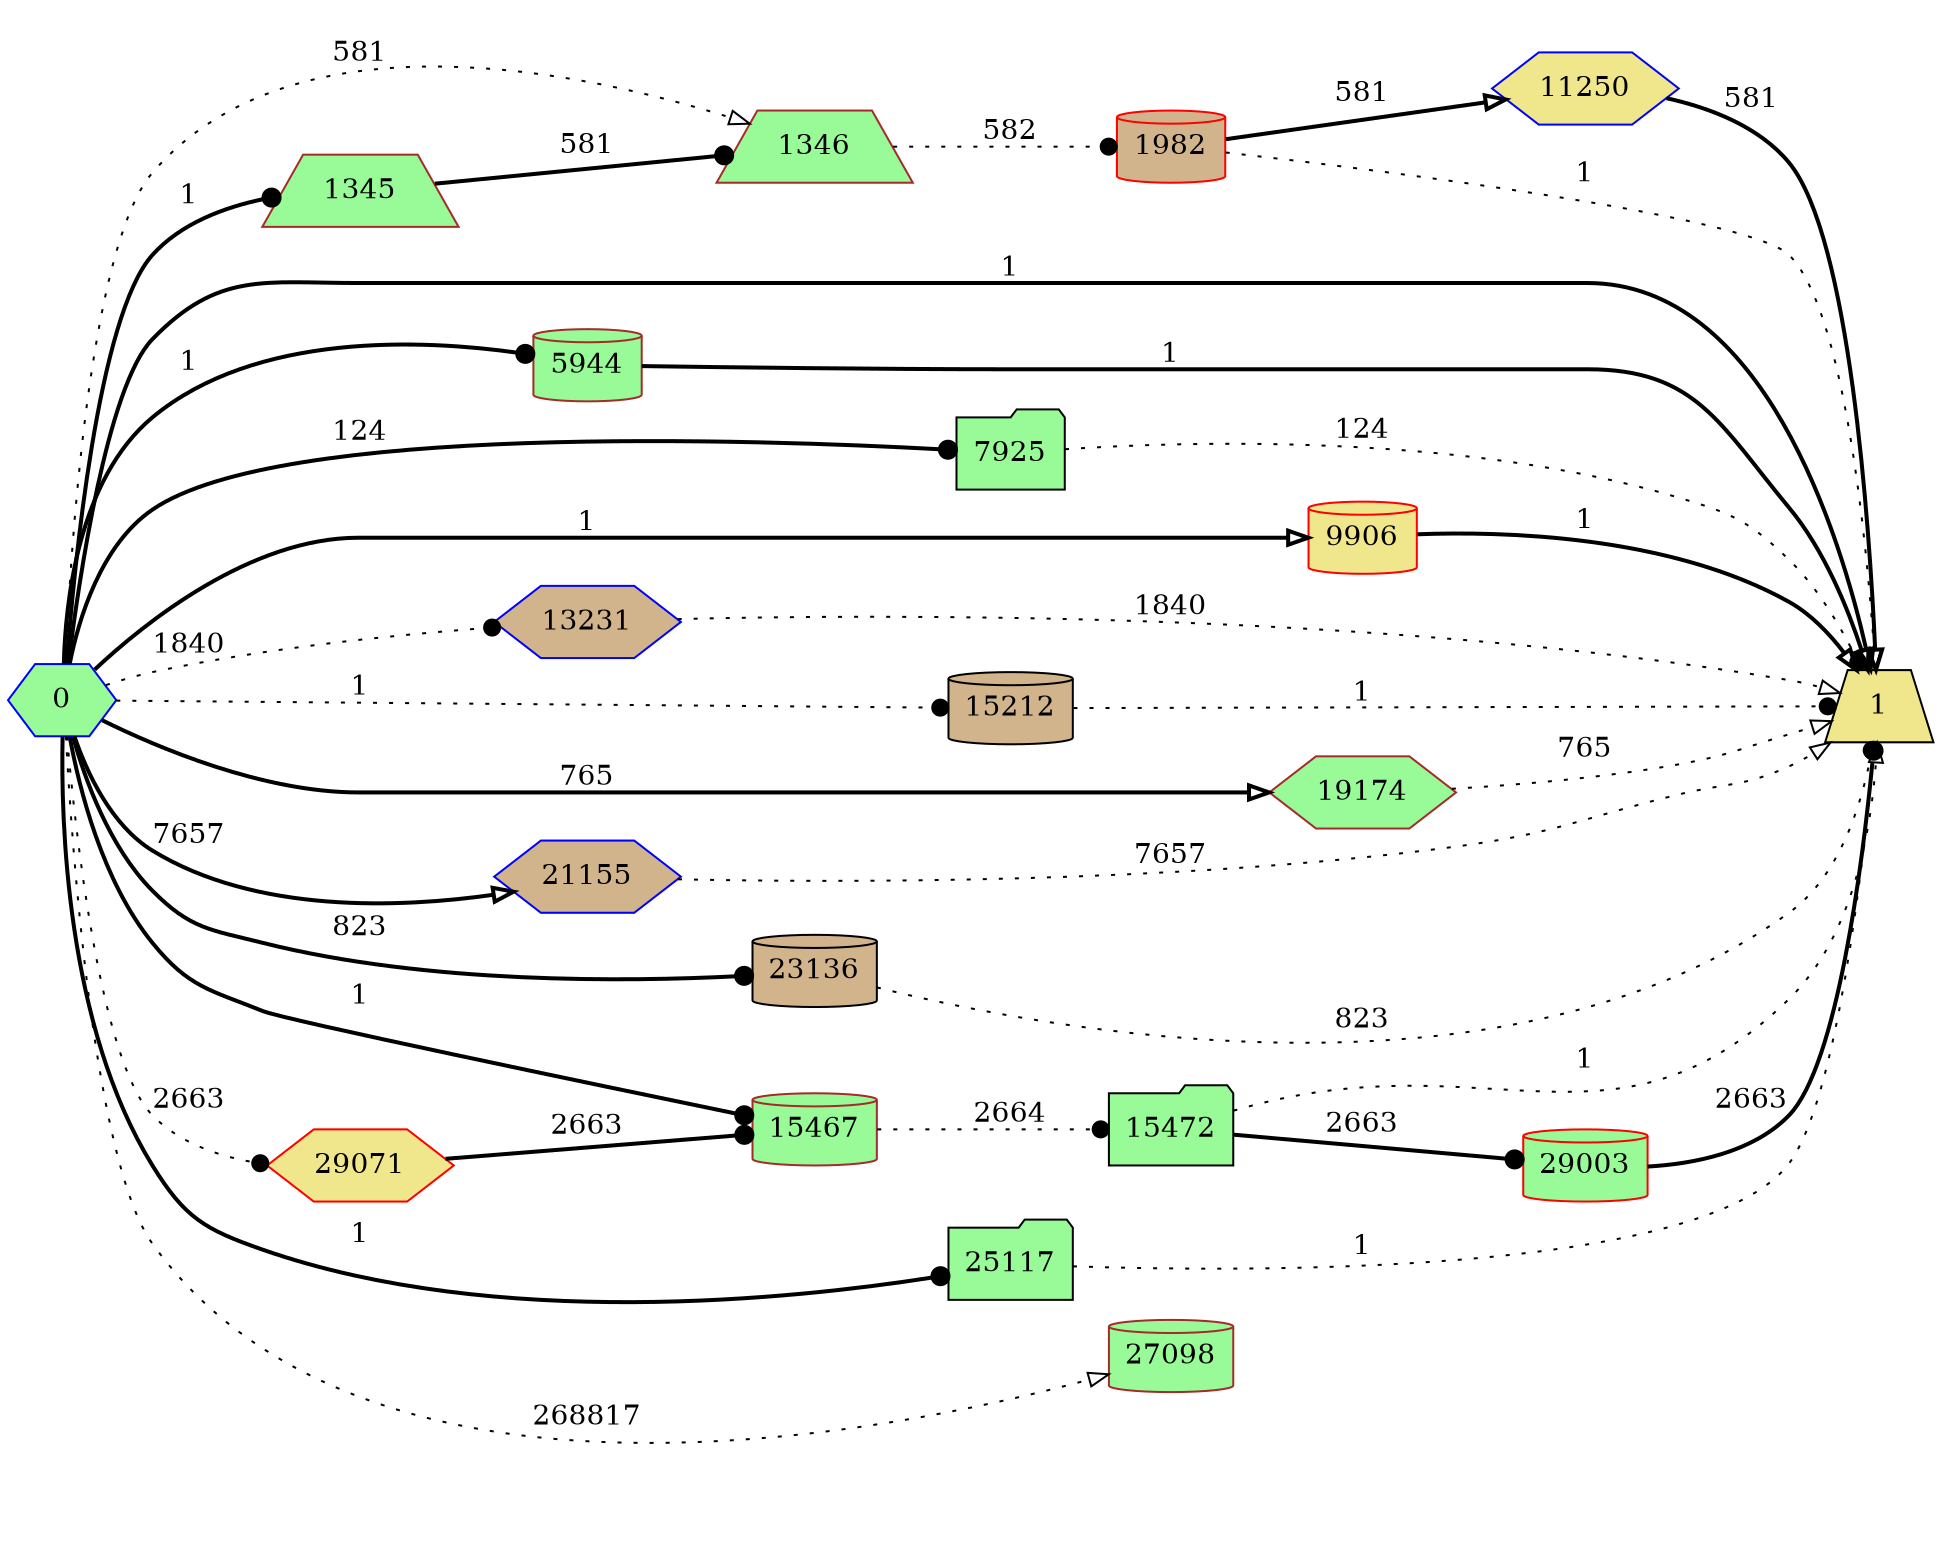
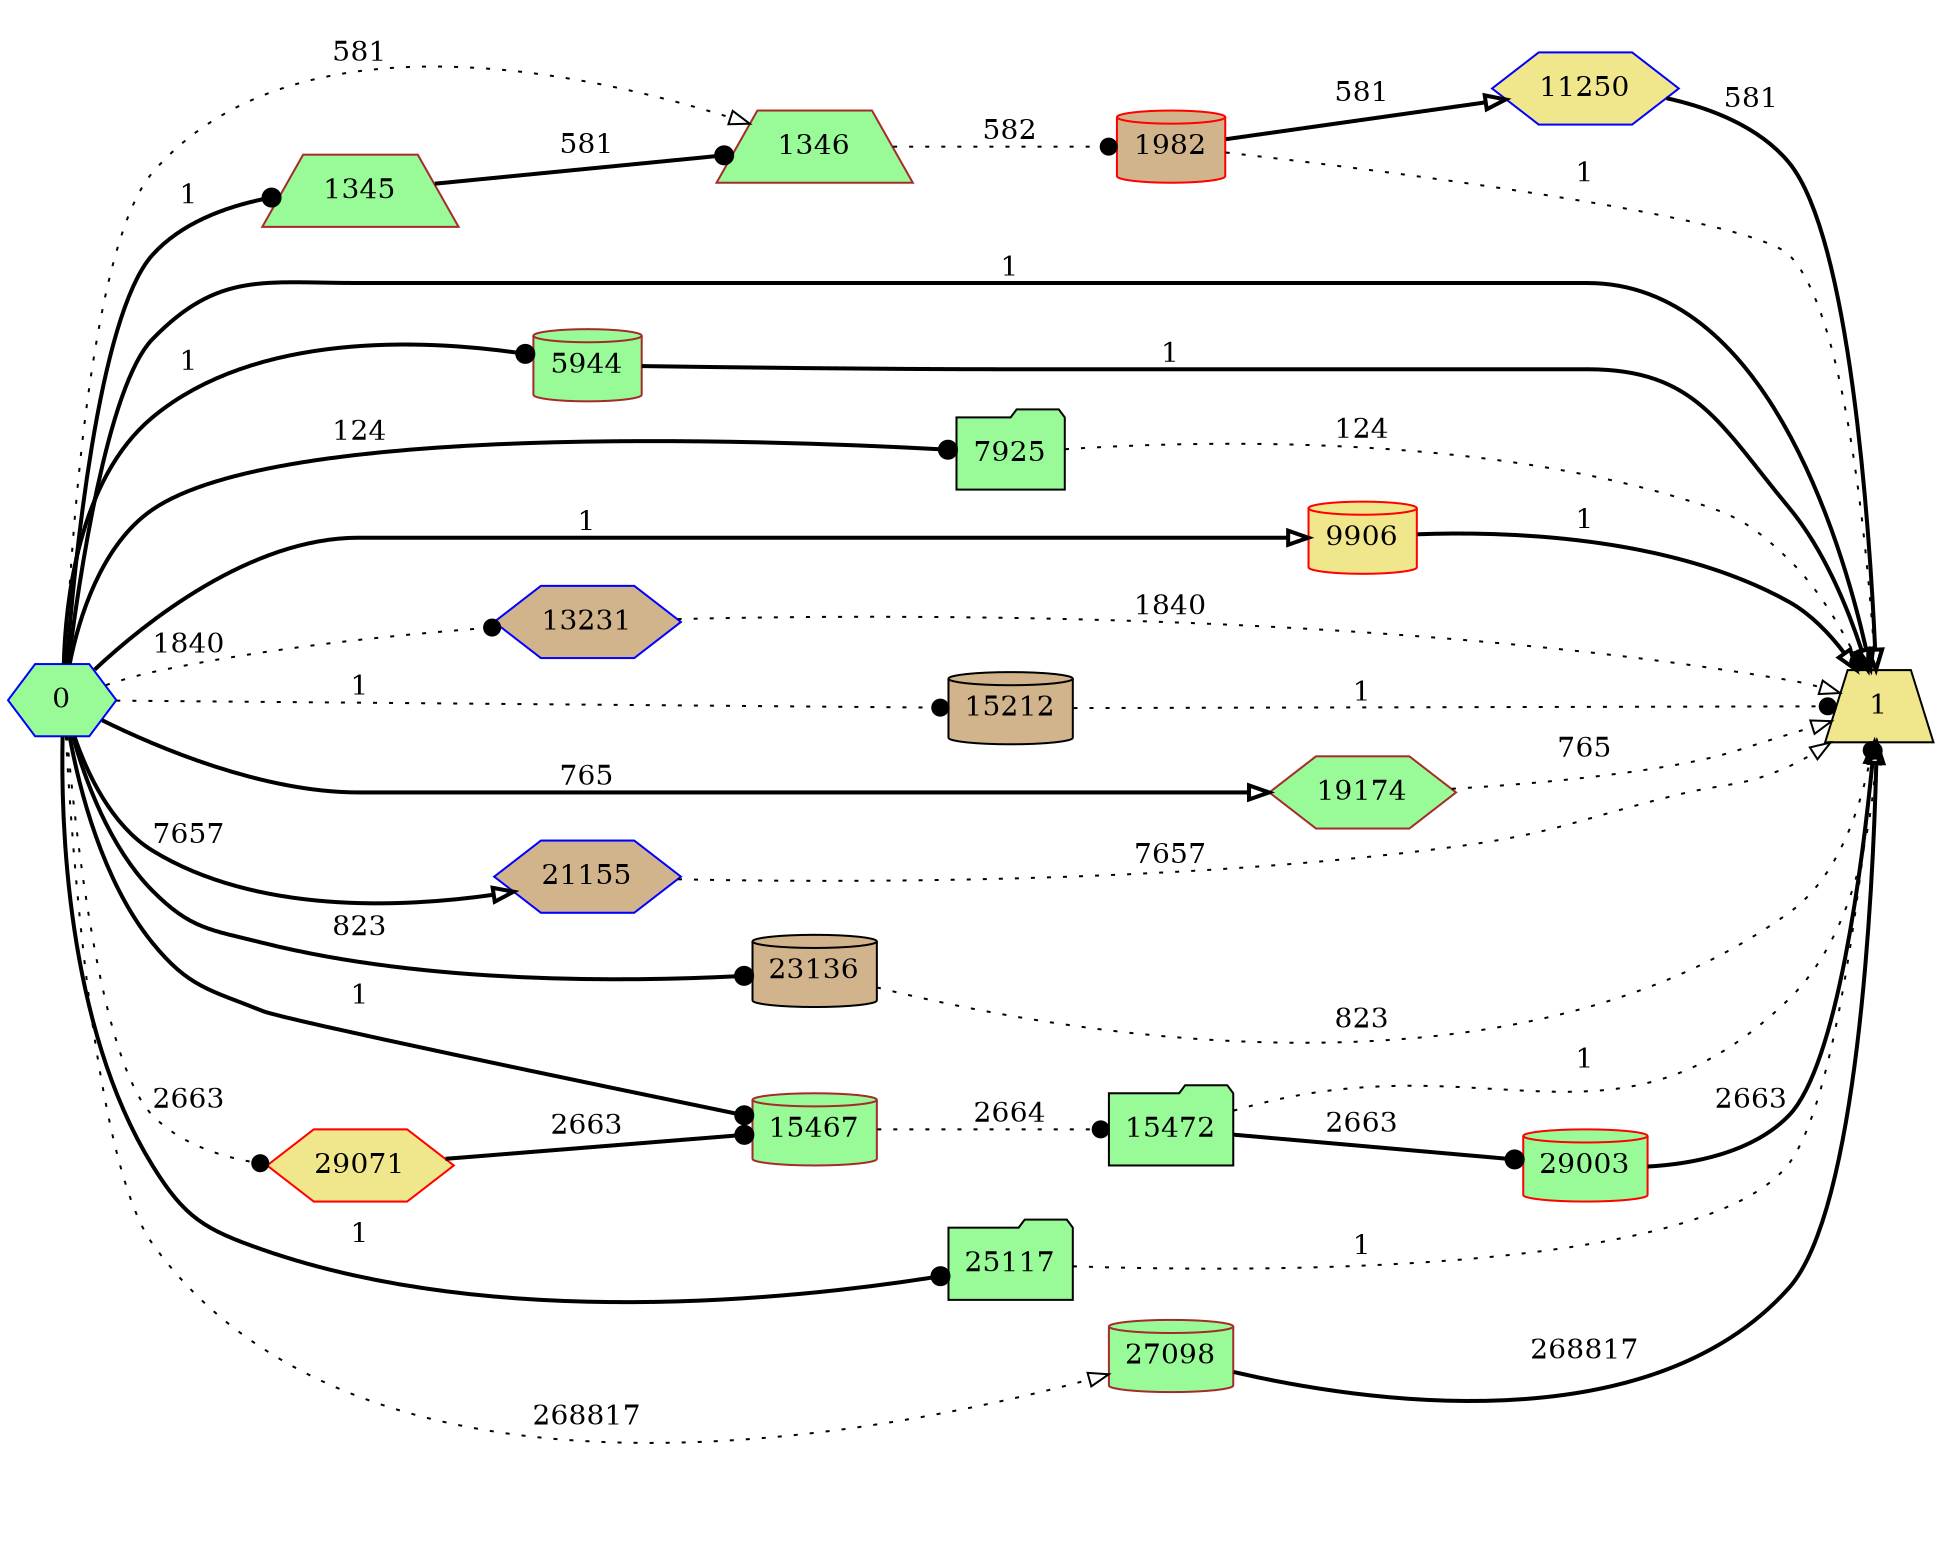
edge "29003" -> "1": arrowhead dot -> onormal
edge "27098" -> "1": added, label "268817"
